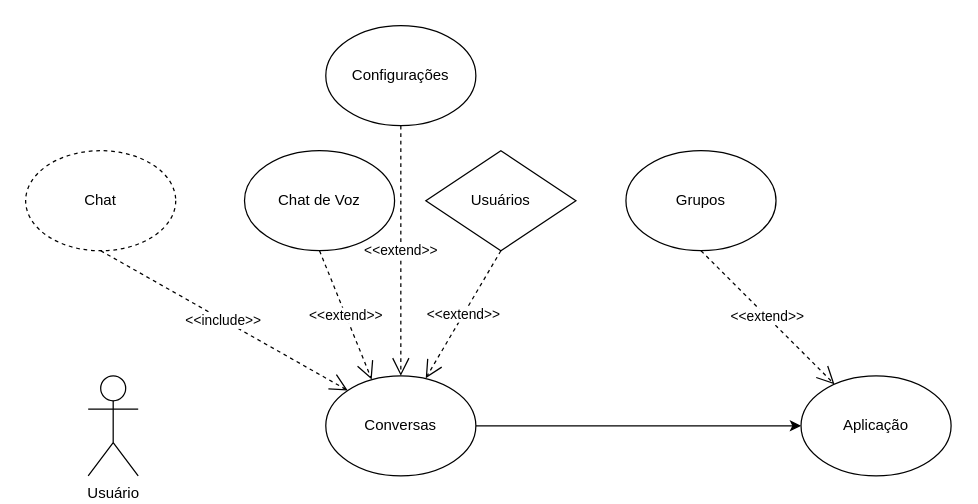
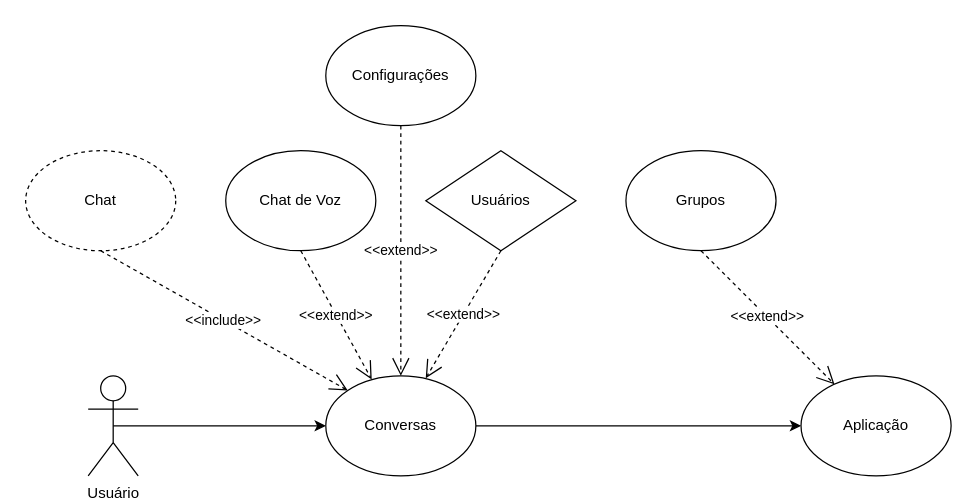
node "Chat de Voz": moved (319, 201) -> (301, 201)
edge "Usuário" -> "Conversas": added
